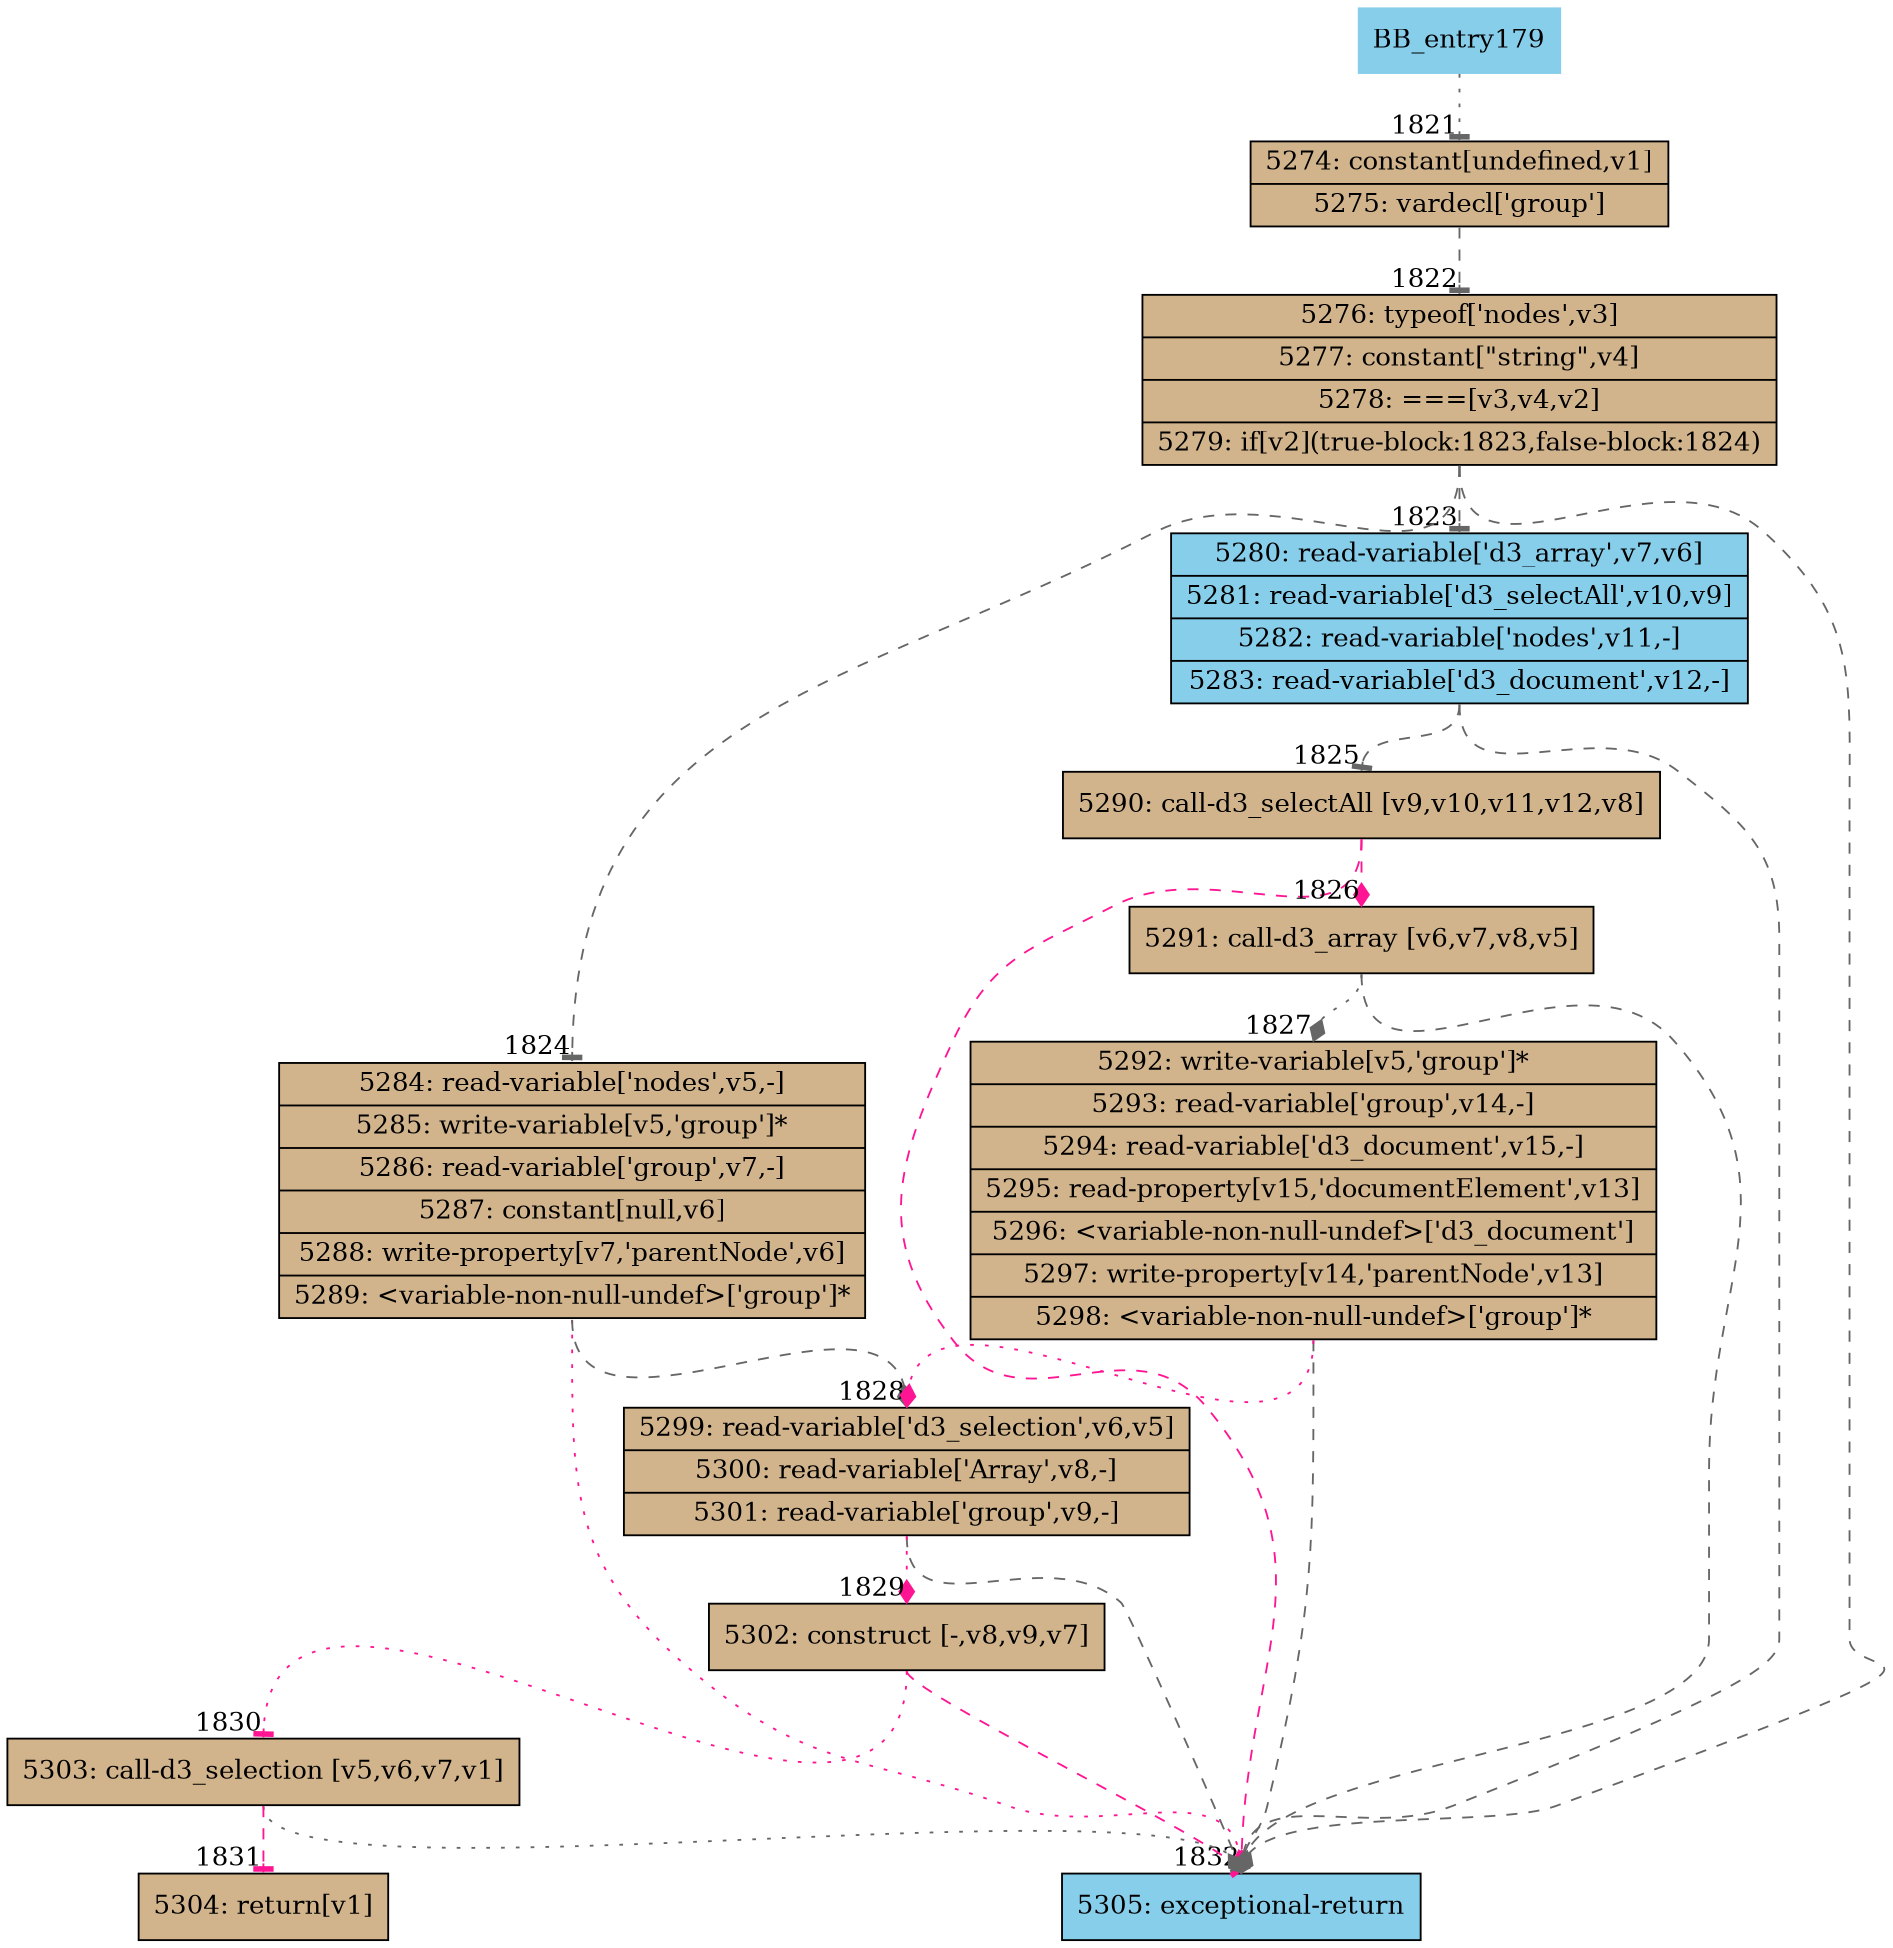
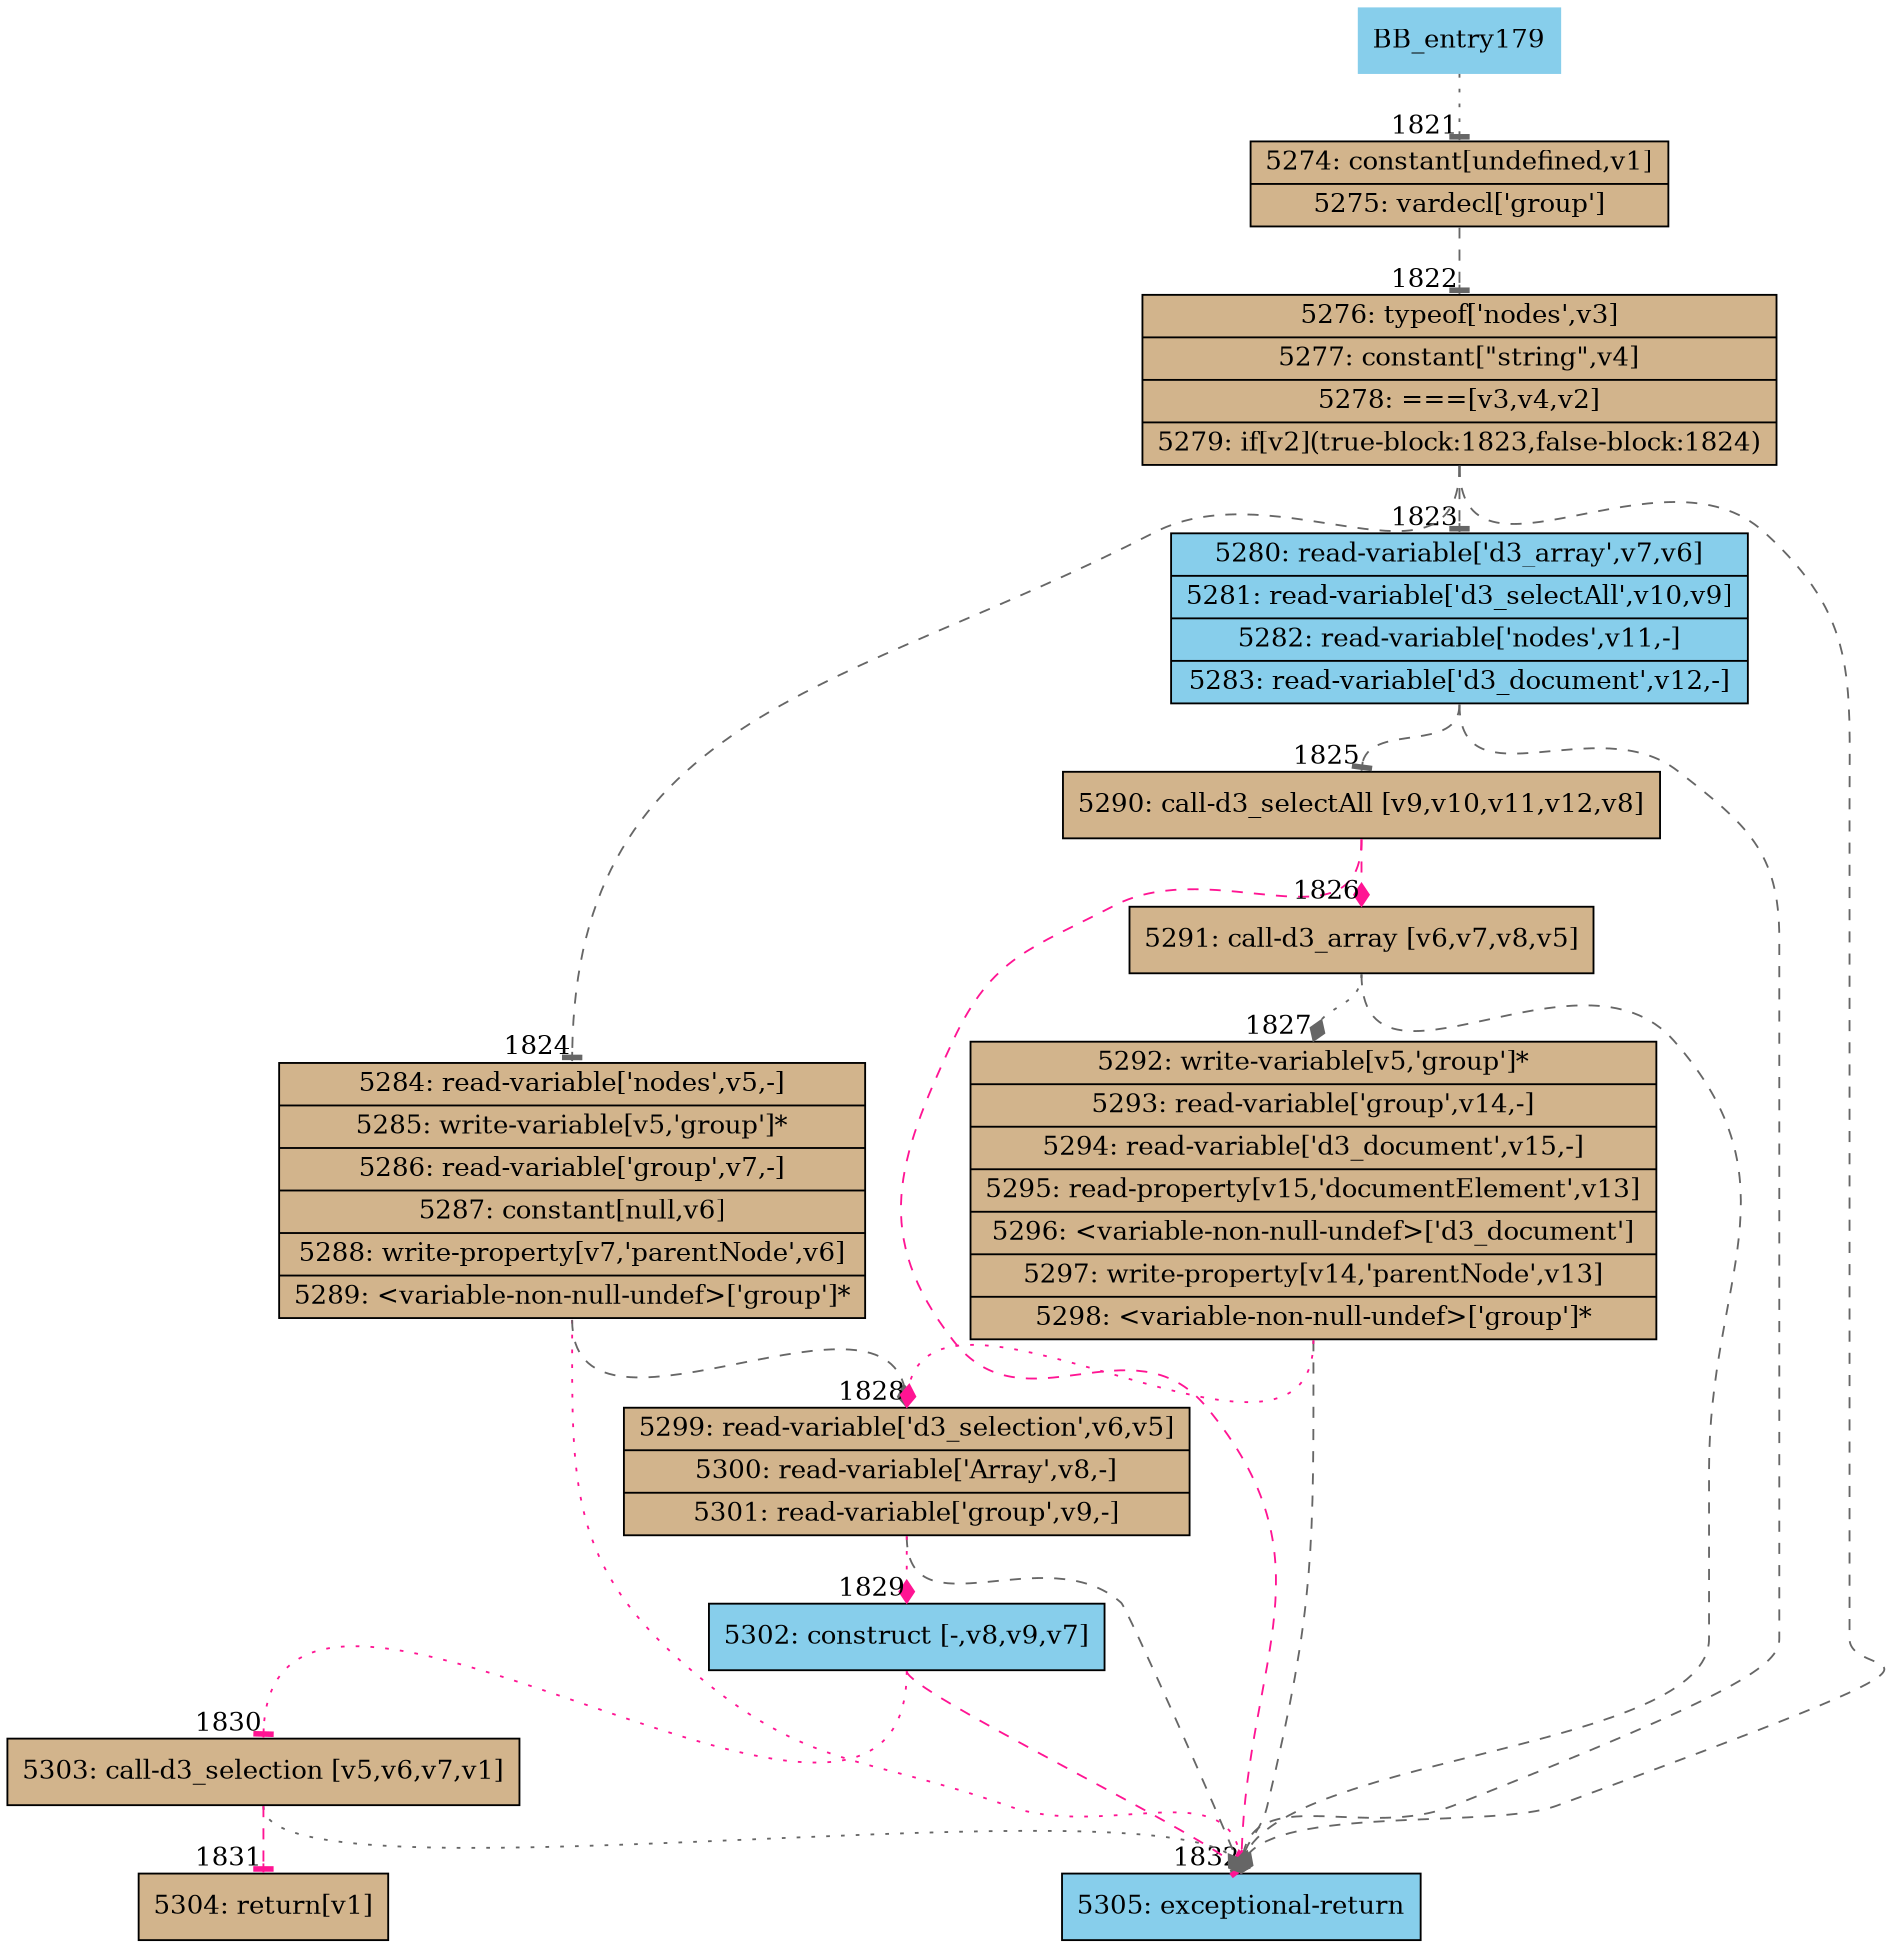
node "5302: construct [-,v8,v9,v7]": fillcolor tan -> skyblue
